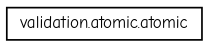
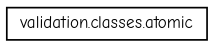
node "validation.atomic.atomic": label "validation.atomic.atomic" -> "validation.classes.atomic"
